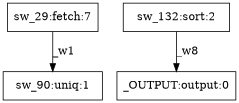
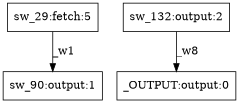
node "sw_29:fetch:7": label "sw_29:fetch:7" -> "sw_29:fetch:5"
node "sw_132:sort:2": label "sw_132:sort:2" -> "sw_132:output:2"
node "sw_90:uniq:1": label "sw_90:uniq:1" -> "sw_90:output:1"
